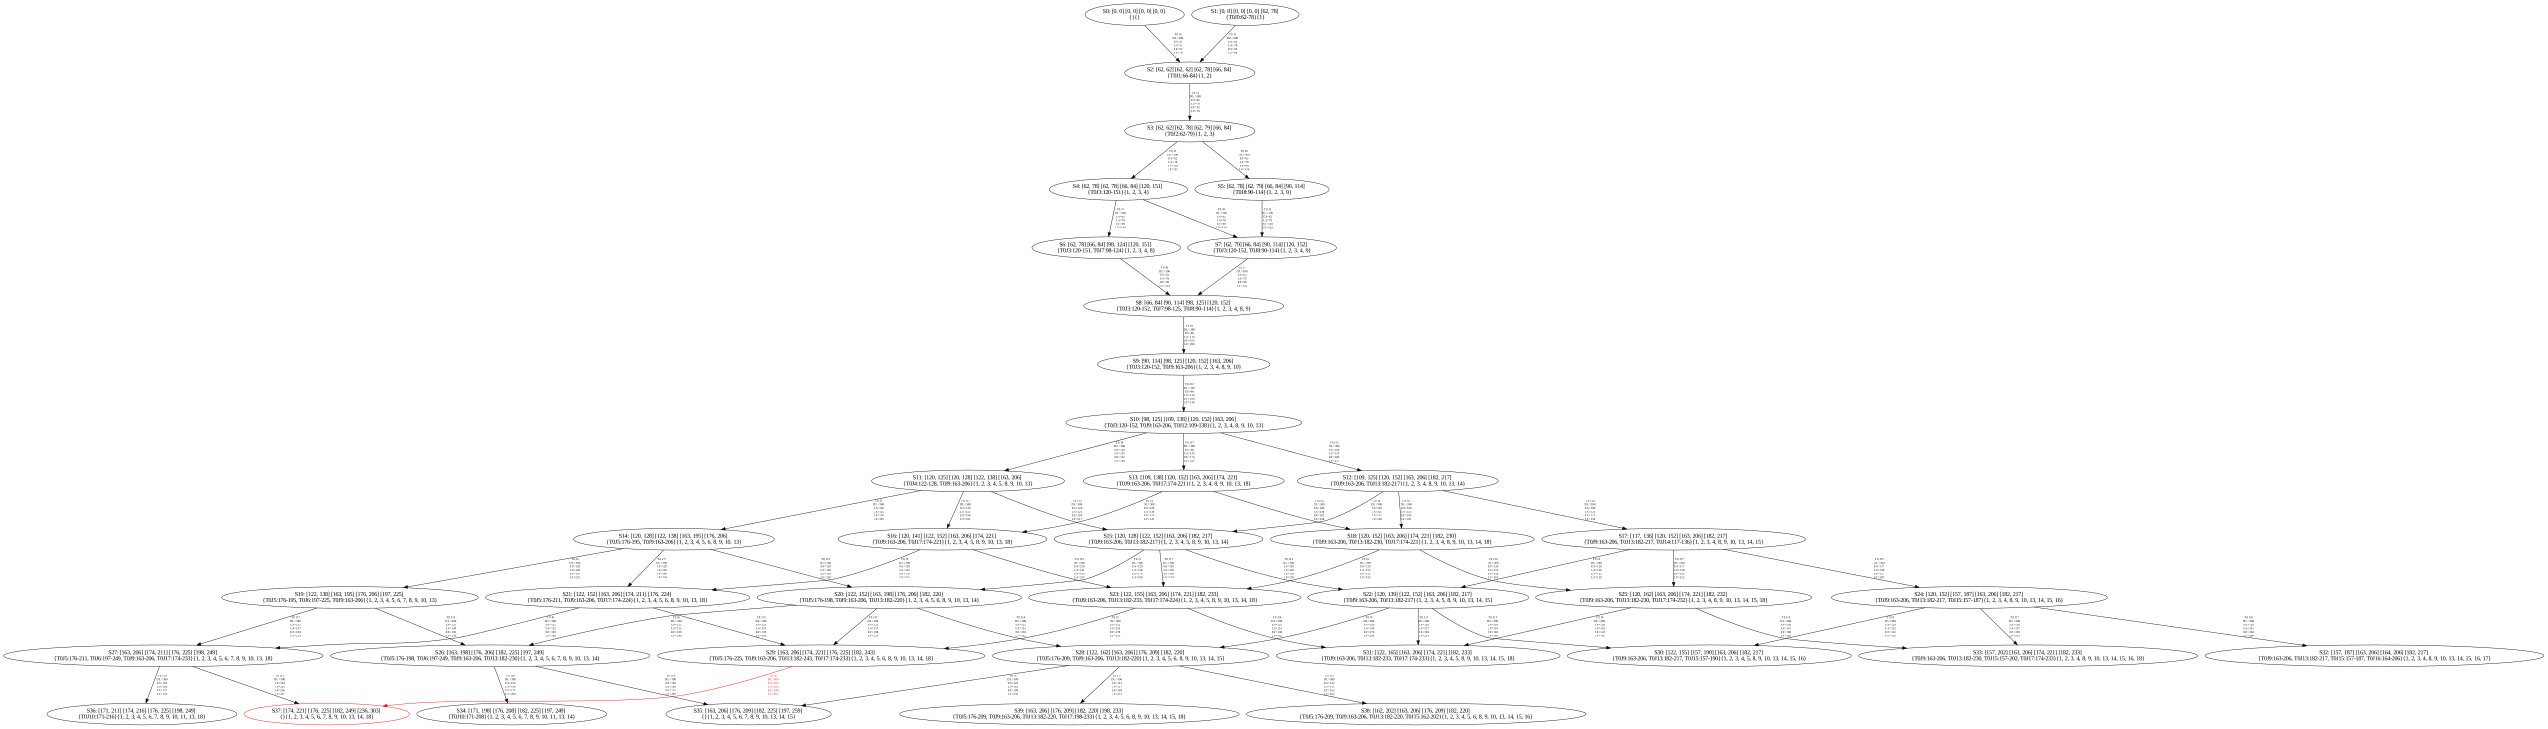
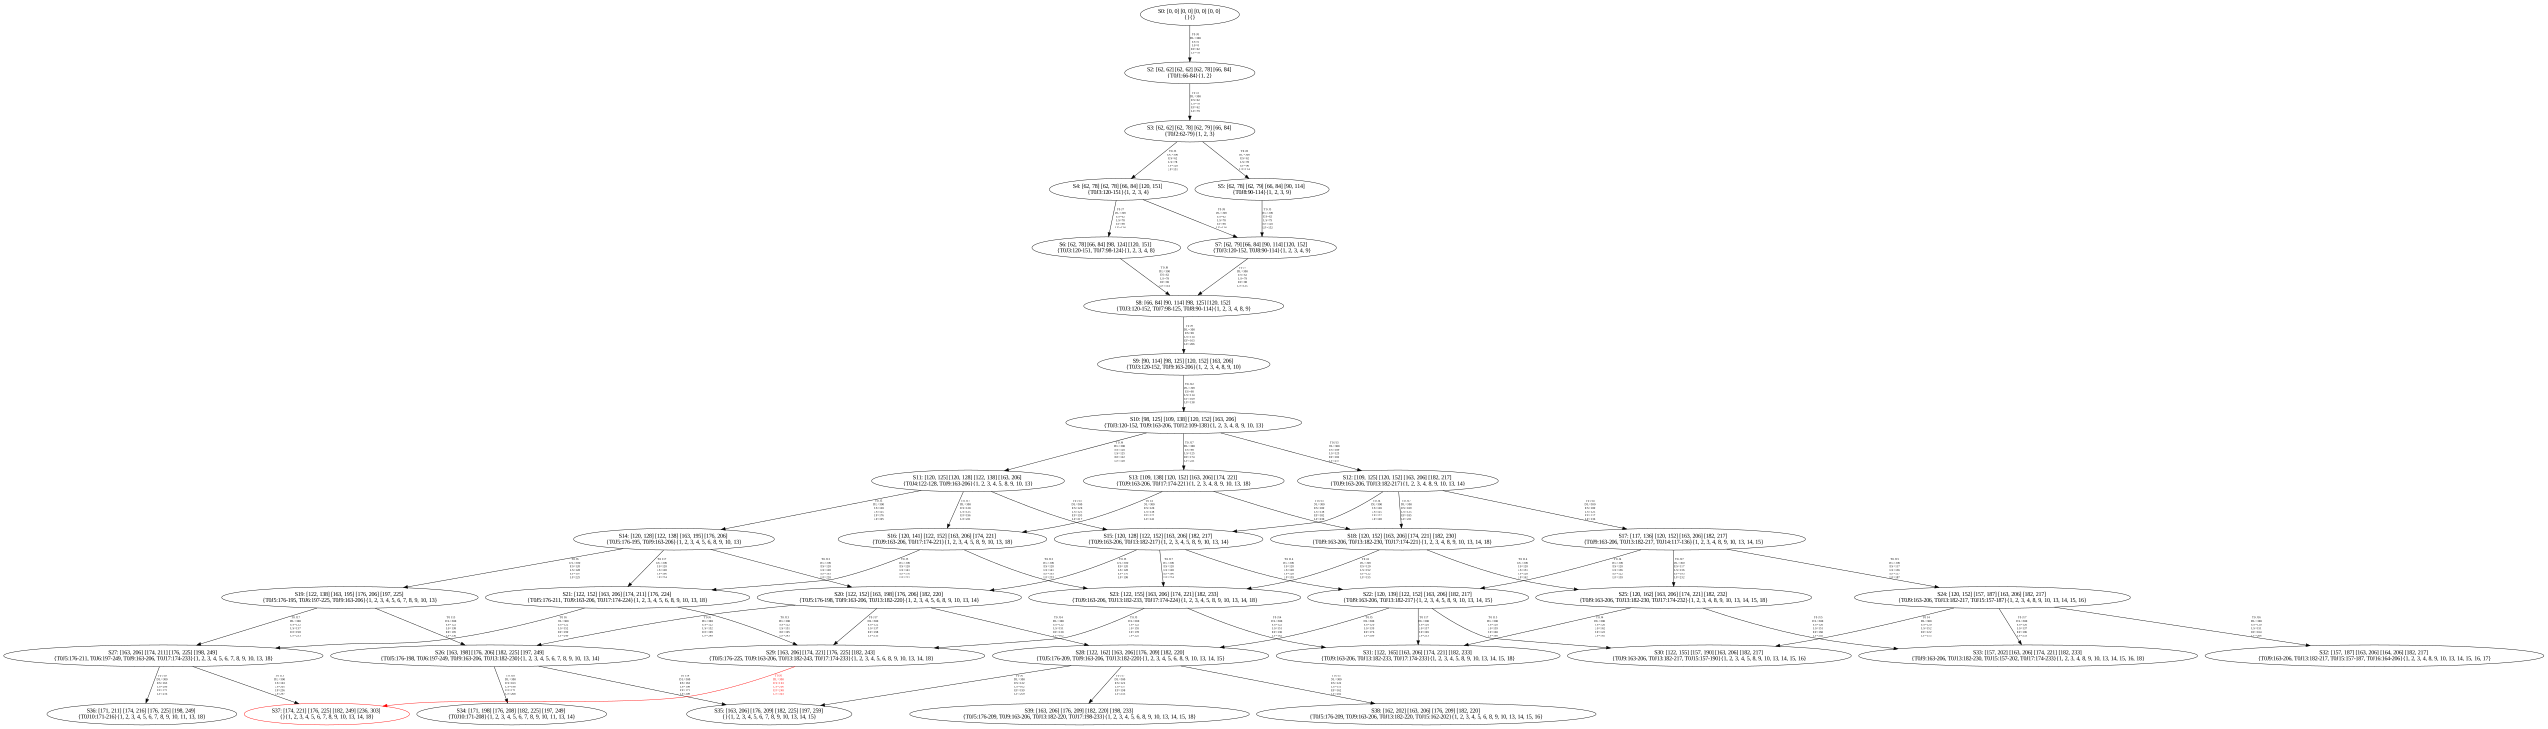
node "S1: [0, 0] [0, 0] [0, 0] [62, 78] {T0J0:62-78}{1}": removed
